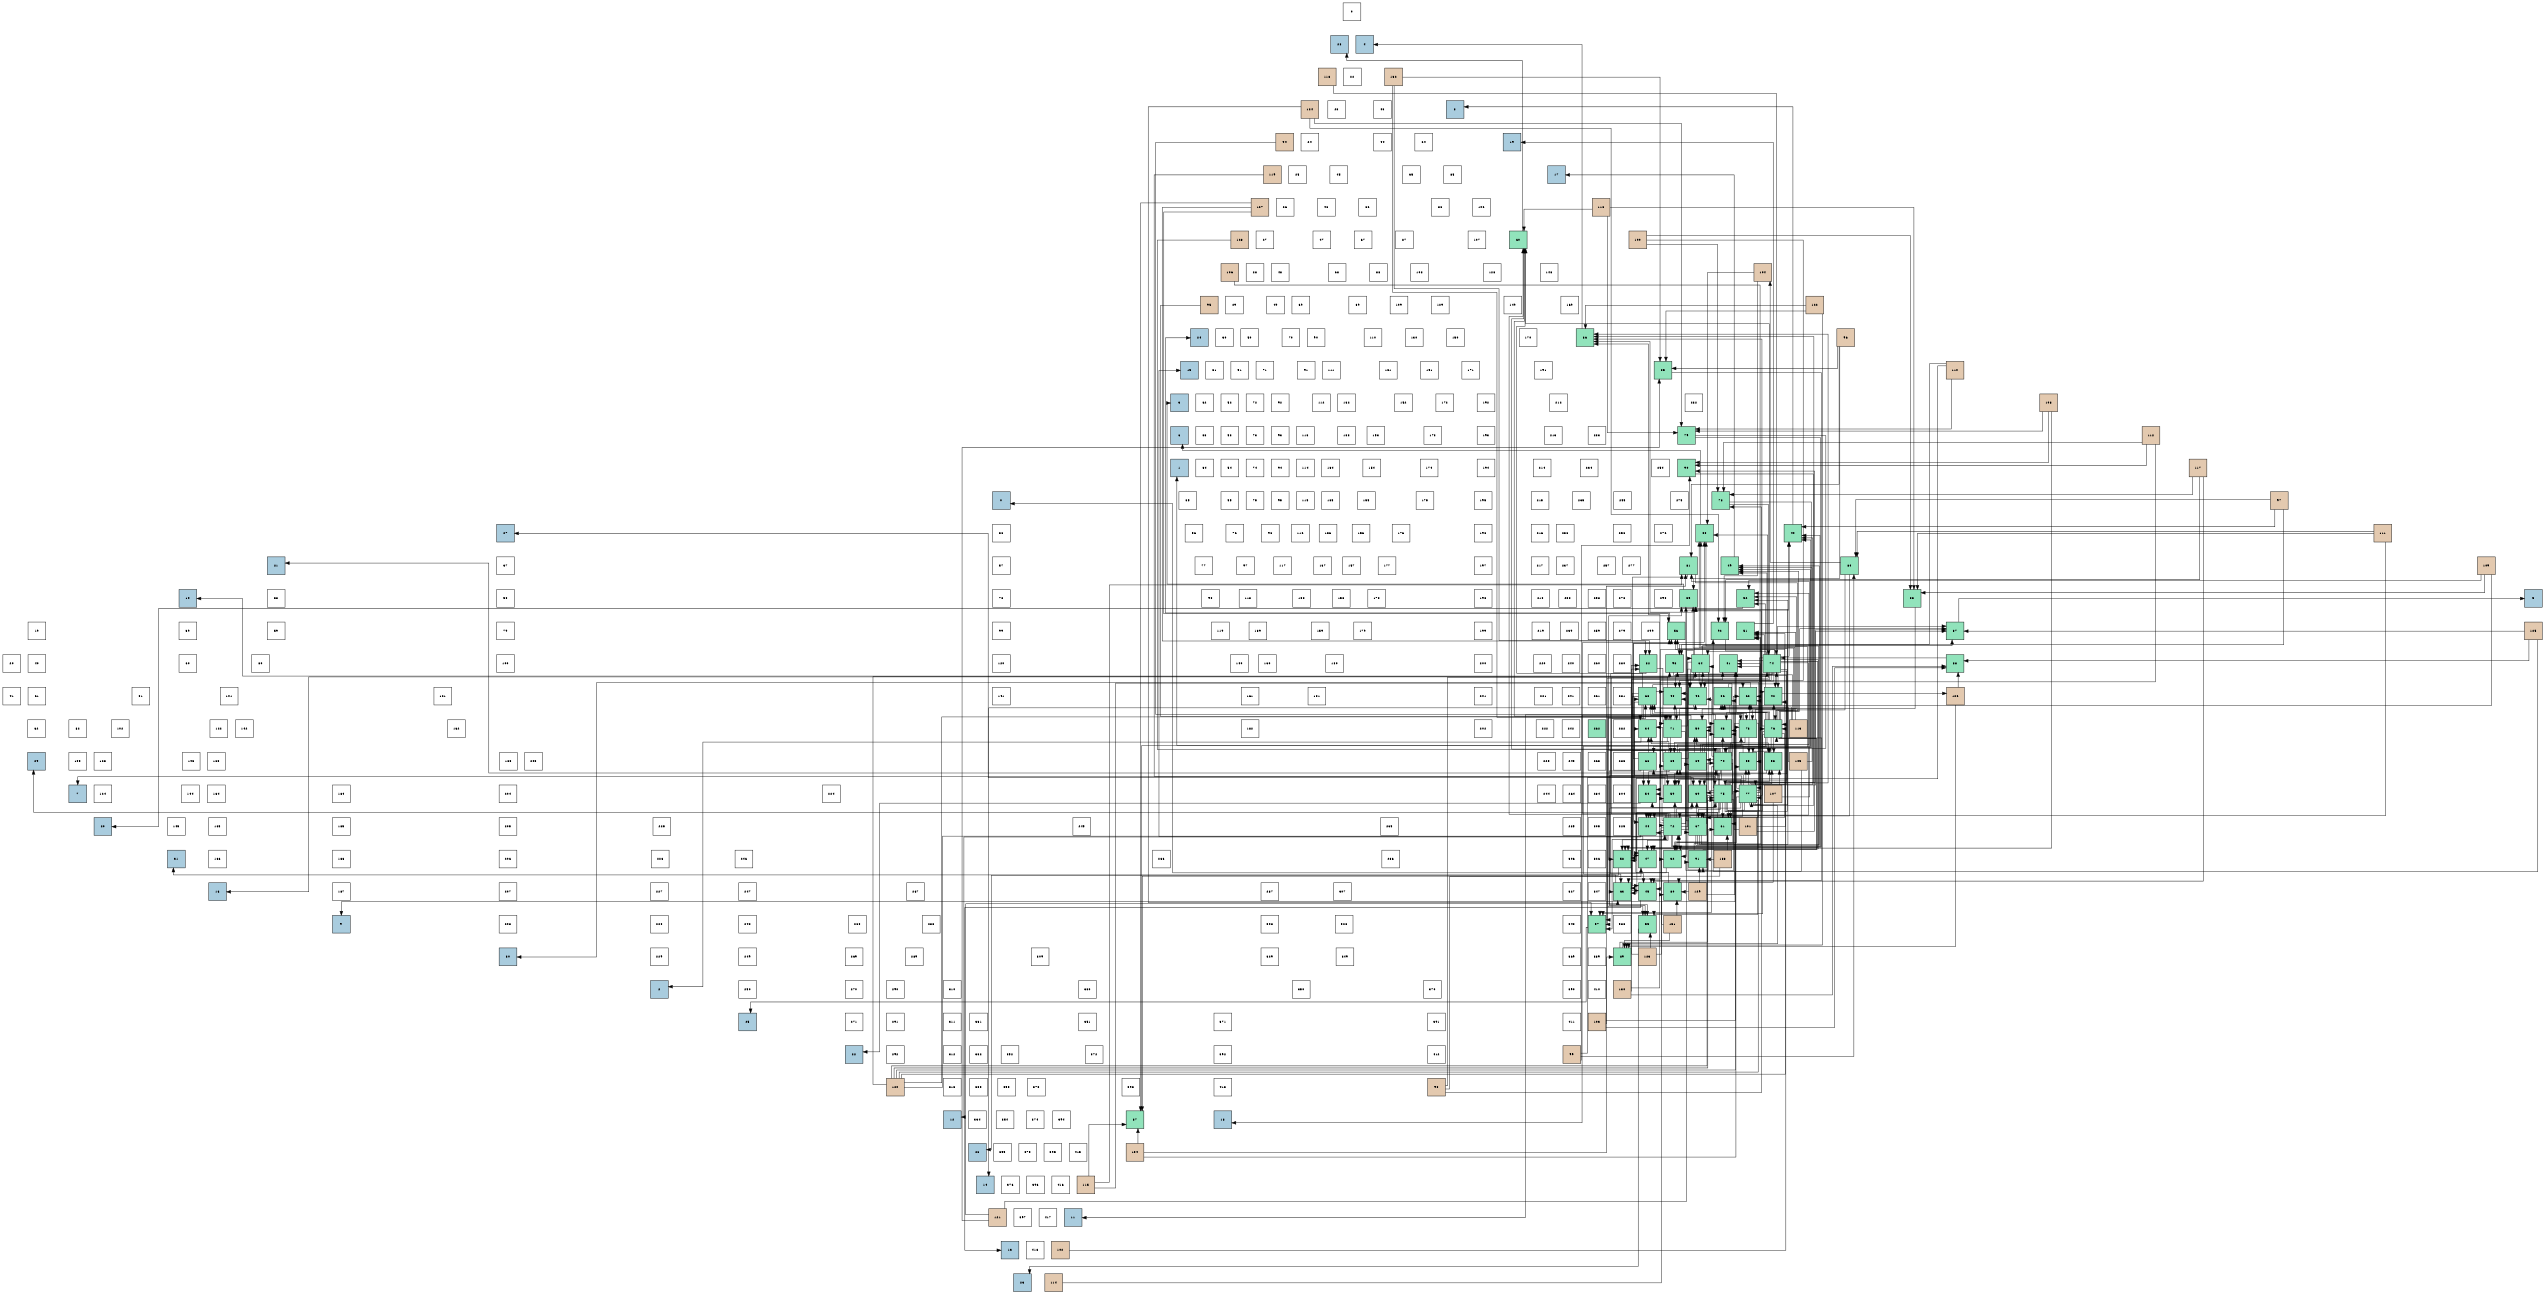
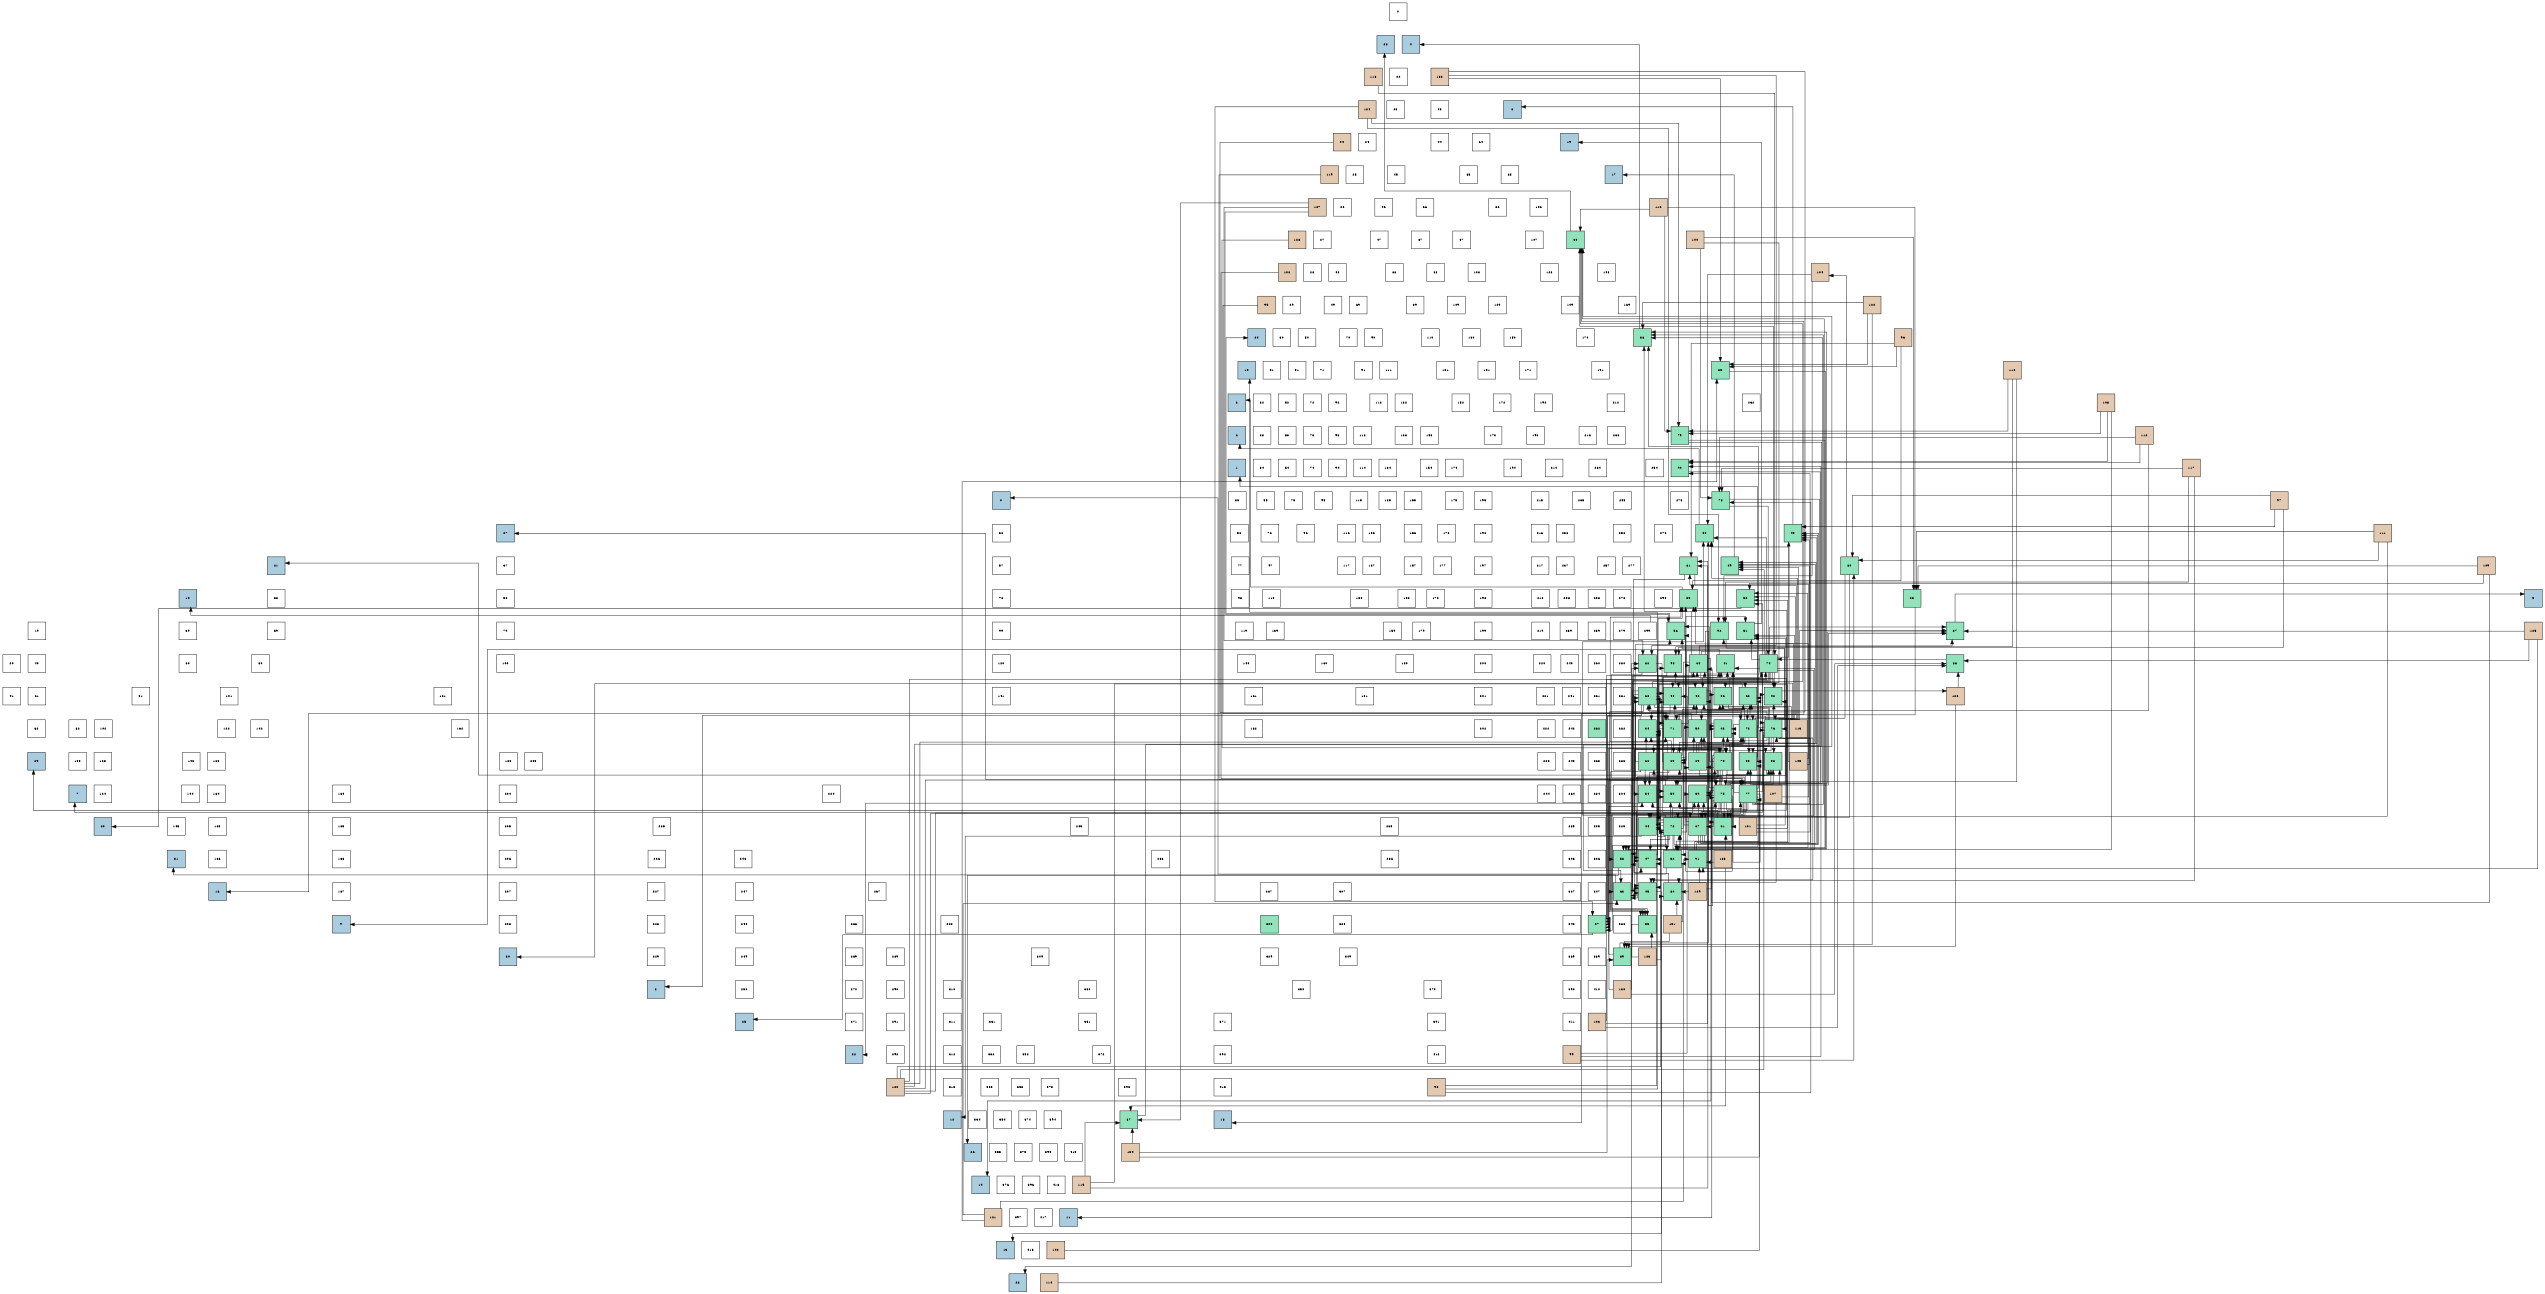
edge "42" -> "10": now "299" -> "10"
node "308": fillcolor #ffffff -> #91e3bb
